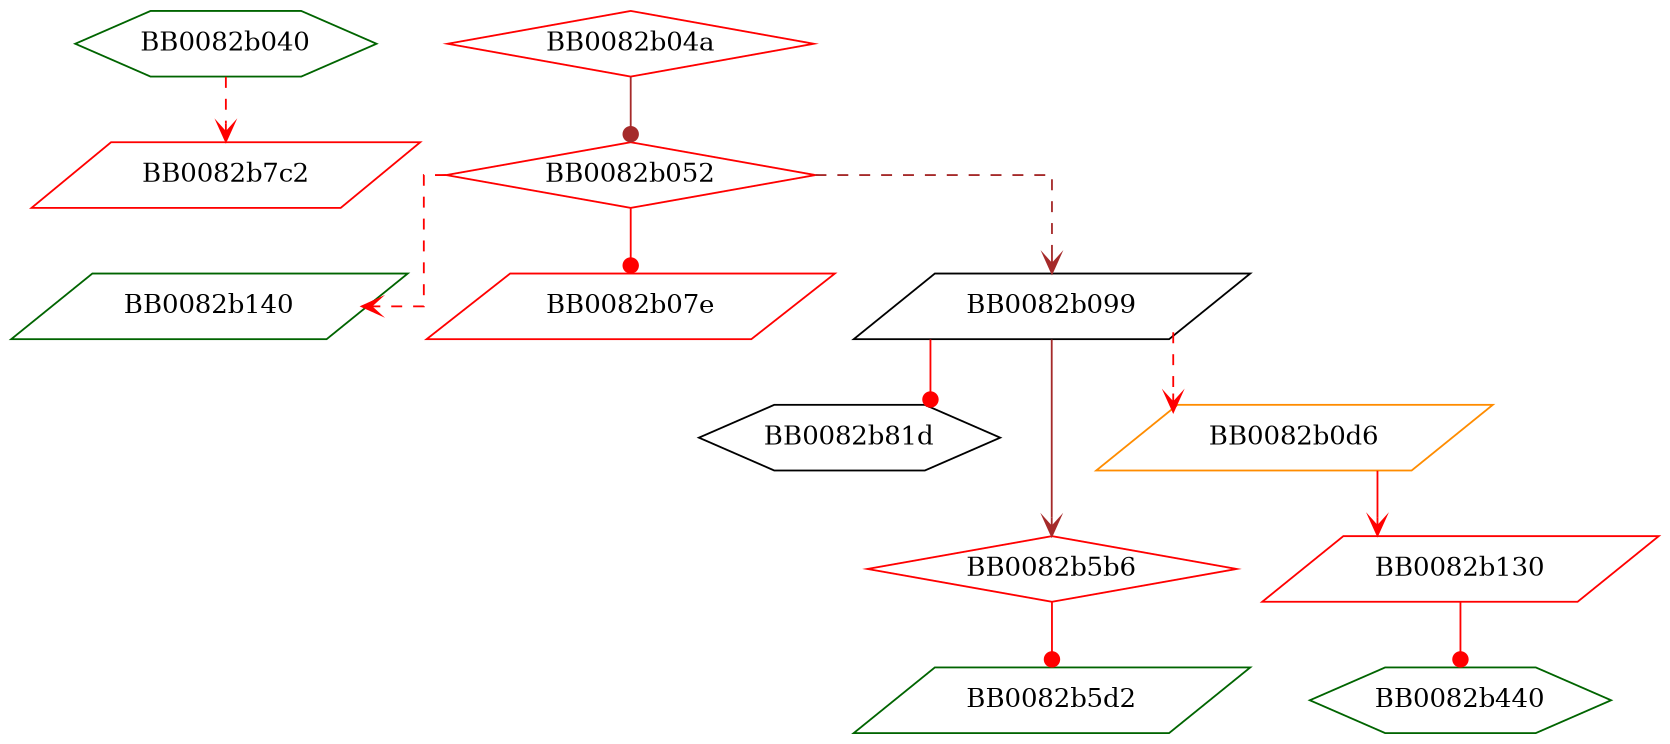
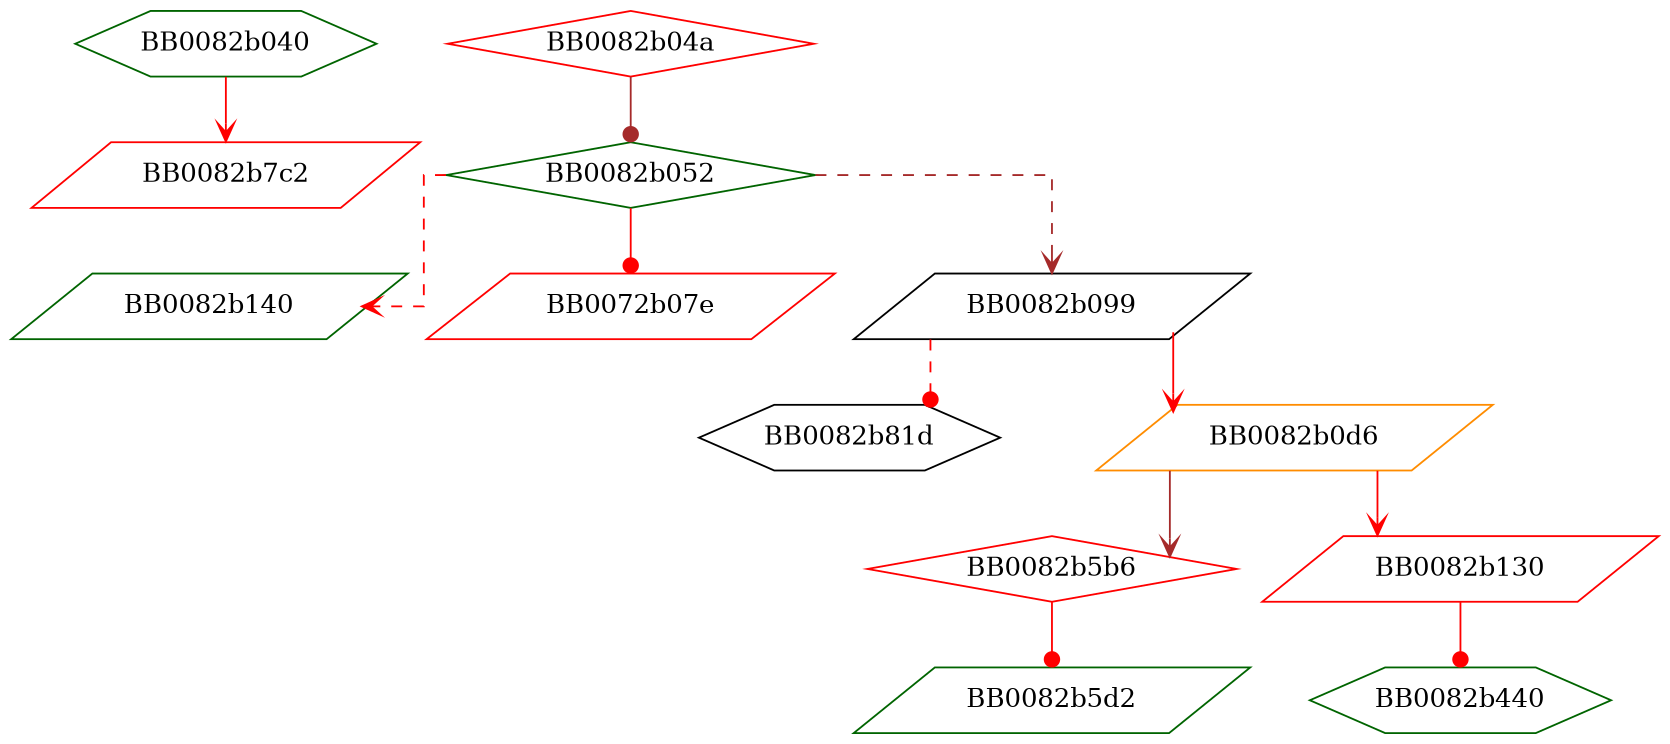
edge "BB0082b040" -> "BB0082b7c2": style dashed -> solid
node "BB0082b052": color red -> darkgreen
node "BB0082b07e": label "BB0082b07e" -> "BB0072b07e"
edge "BB0082b099" -> "BB0082b0d6": style dashed -> solid
edge "BB0082b099" -> "BB0082b81d": style solid -> dashed
edge "BB0082b099" -> "BB0082b5b6": now "BB0082b0d6" -> "BB0082b5b6"
